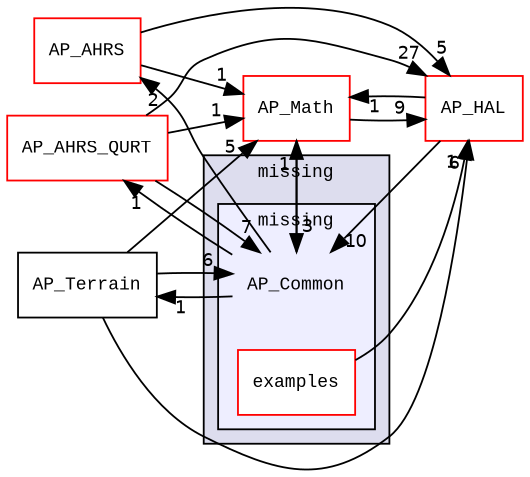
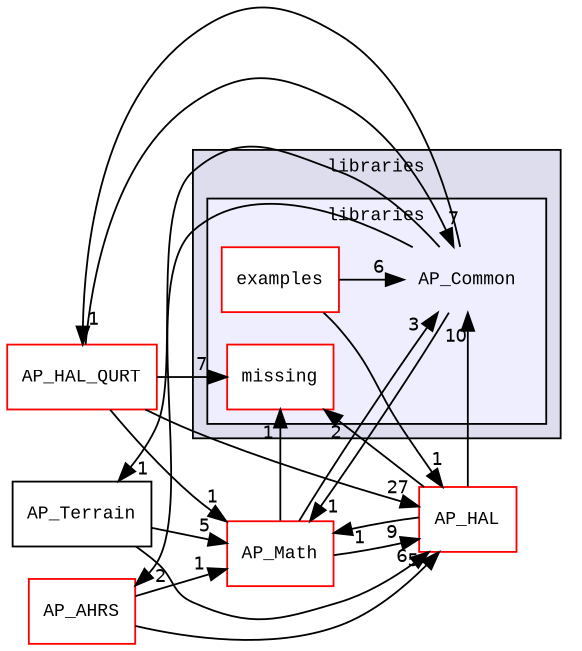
node "AP_AHRS_QURT": label "AP_AHRS_QURT" -> "AP_HAL_QURT"
cluster "missing": label "missing" -> "libraries"
edge "AP_Terrain" -> "AP_Common": now "examples" -> "AP_Common"
node "missing": added
